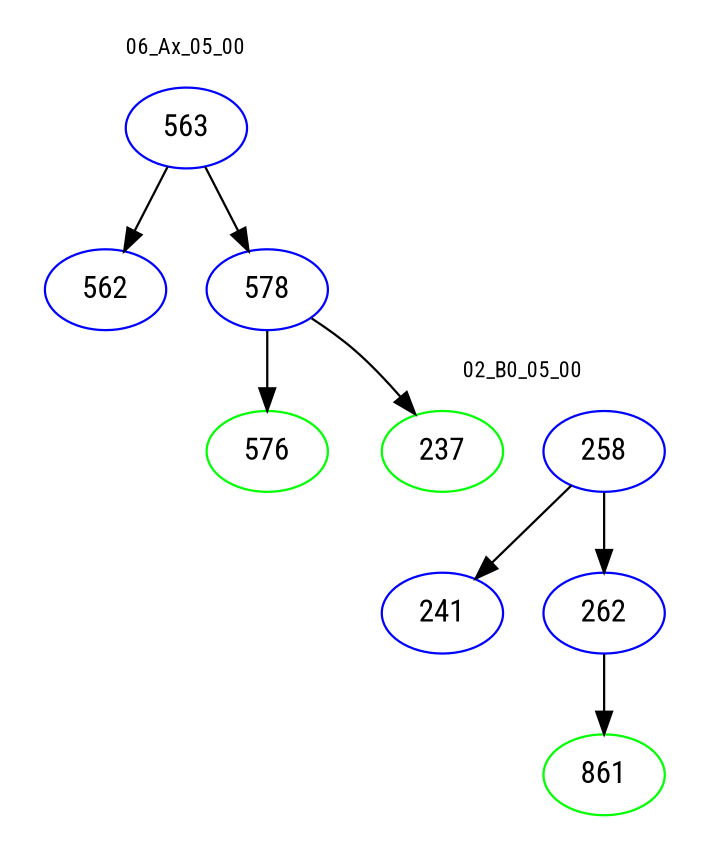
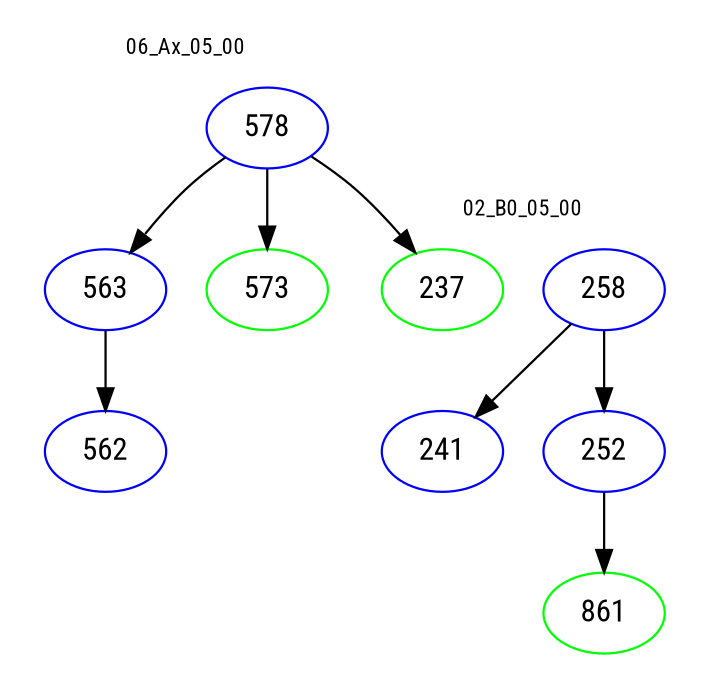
edge "563" -> "578": reversed
node "576": label "576" -> "573"
node "262": label "262" -> "252"
